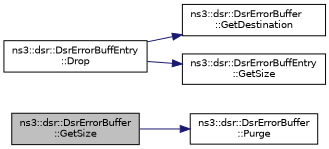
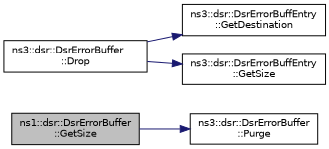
node "ns3::dsr::DsrErrorBuffer ::GetDestination": label "ns3::dsr::DsrErrorBuffer ::GetDestination" -> "ns3::dsr::DsrErrorBuffEntry ::GetDestination"
node "ns3::dsr::DsrErrorBuffEntry ::Drop": label "ns3::dsr::DsrErrorBuffEntry ::Drop" -> "ns3::dsr::DsrErrorBuffer ::Drop"
node "ns3::dsr::DsrErrorBuffer ::GetSize": label "ns3::dsr::DsrErrorBuffer ::GetSize" -> "ns1::dsr::DsrErrorBuffer ::GetSize"
